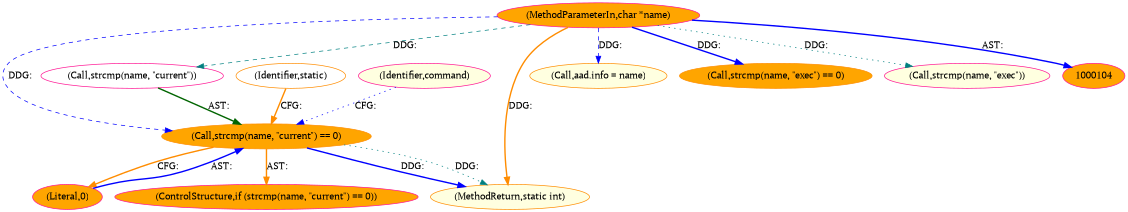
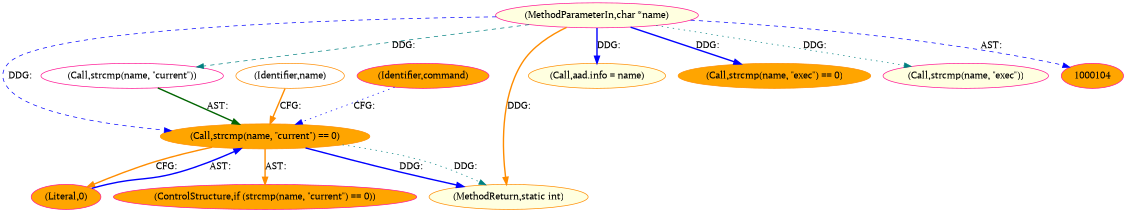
node "(MethodParameterIn,char *name)": fillcolor orange -> lightyellow
edge "(MethodParameterIn,char *name)" -> "1000104": style bold -> dashed
edge "(MethodParameterIn,char *name)" -> "(Call,aad.info = name)": style dashed -> bold
node "(Identifier,static)": label "(Identifier,static)" -> "(Identifier,name)"
node "(Identifier,command)": fillcolor lightyellow -> orange
